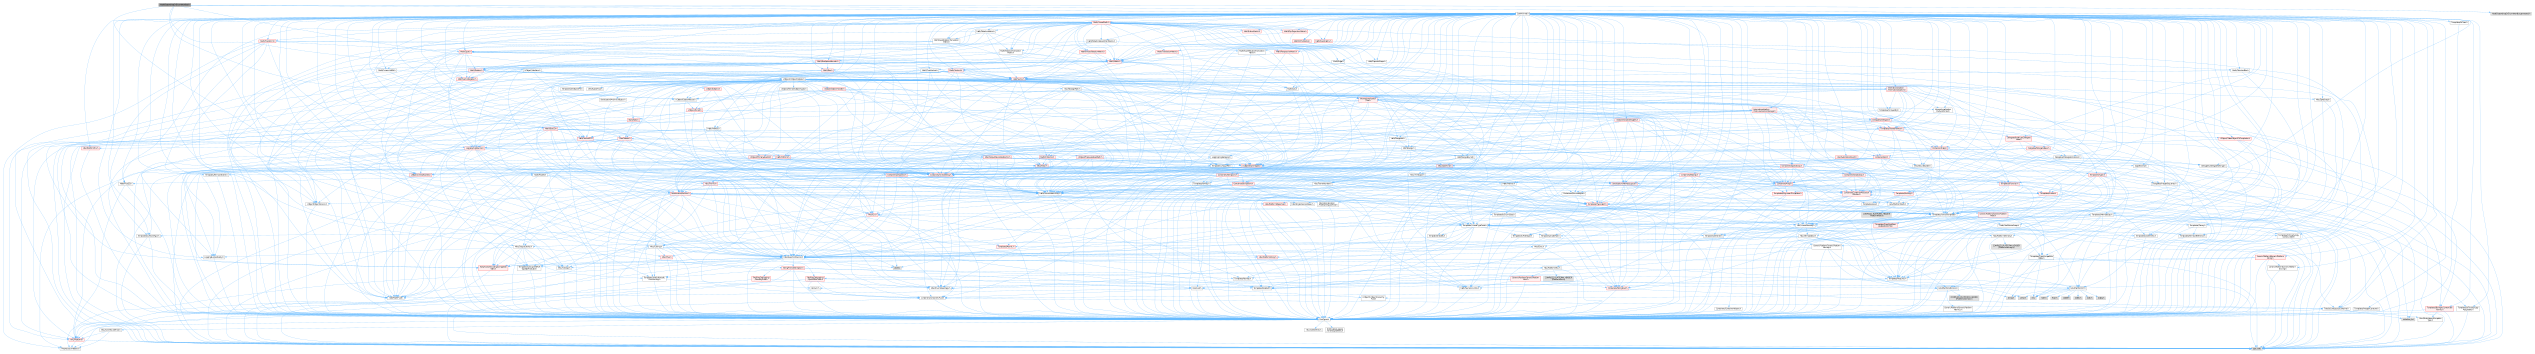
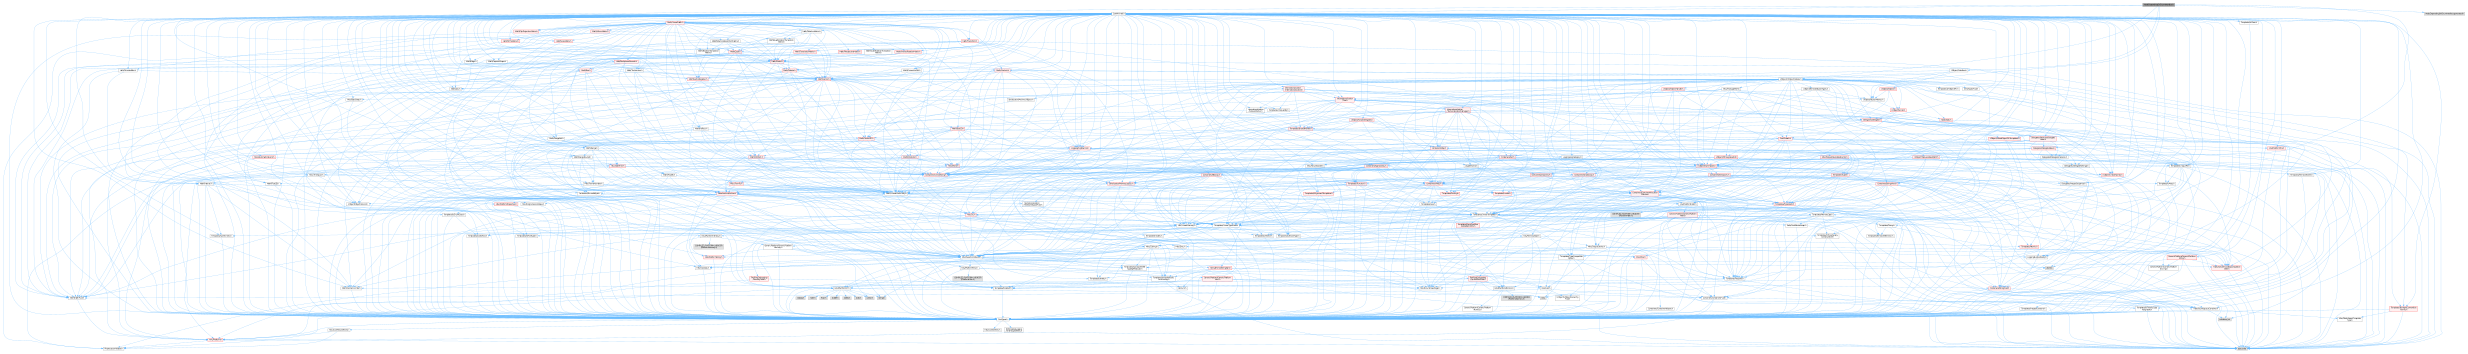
edge "Math/OrientedBox.h" -> "Templates/IsArithmetic.h": now "Math/OrientedBox.h" -> "Math/Interval.h"
edge "Math/Float32.h" -> "HAL/Platform.h": now "Math/MathFwd.h" -> "HAL/Platform.h"
